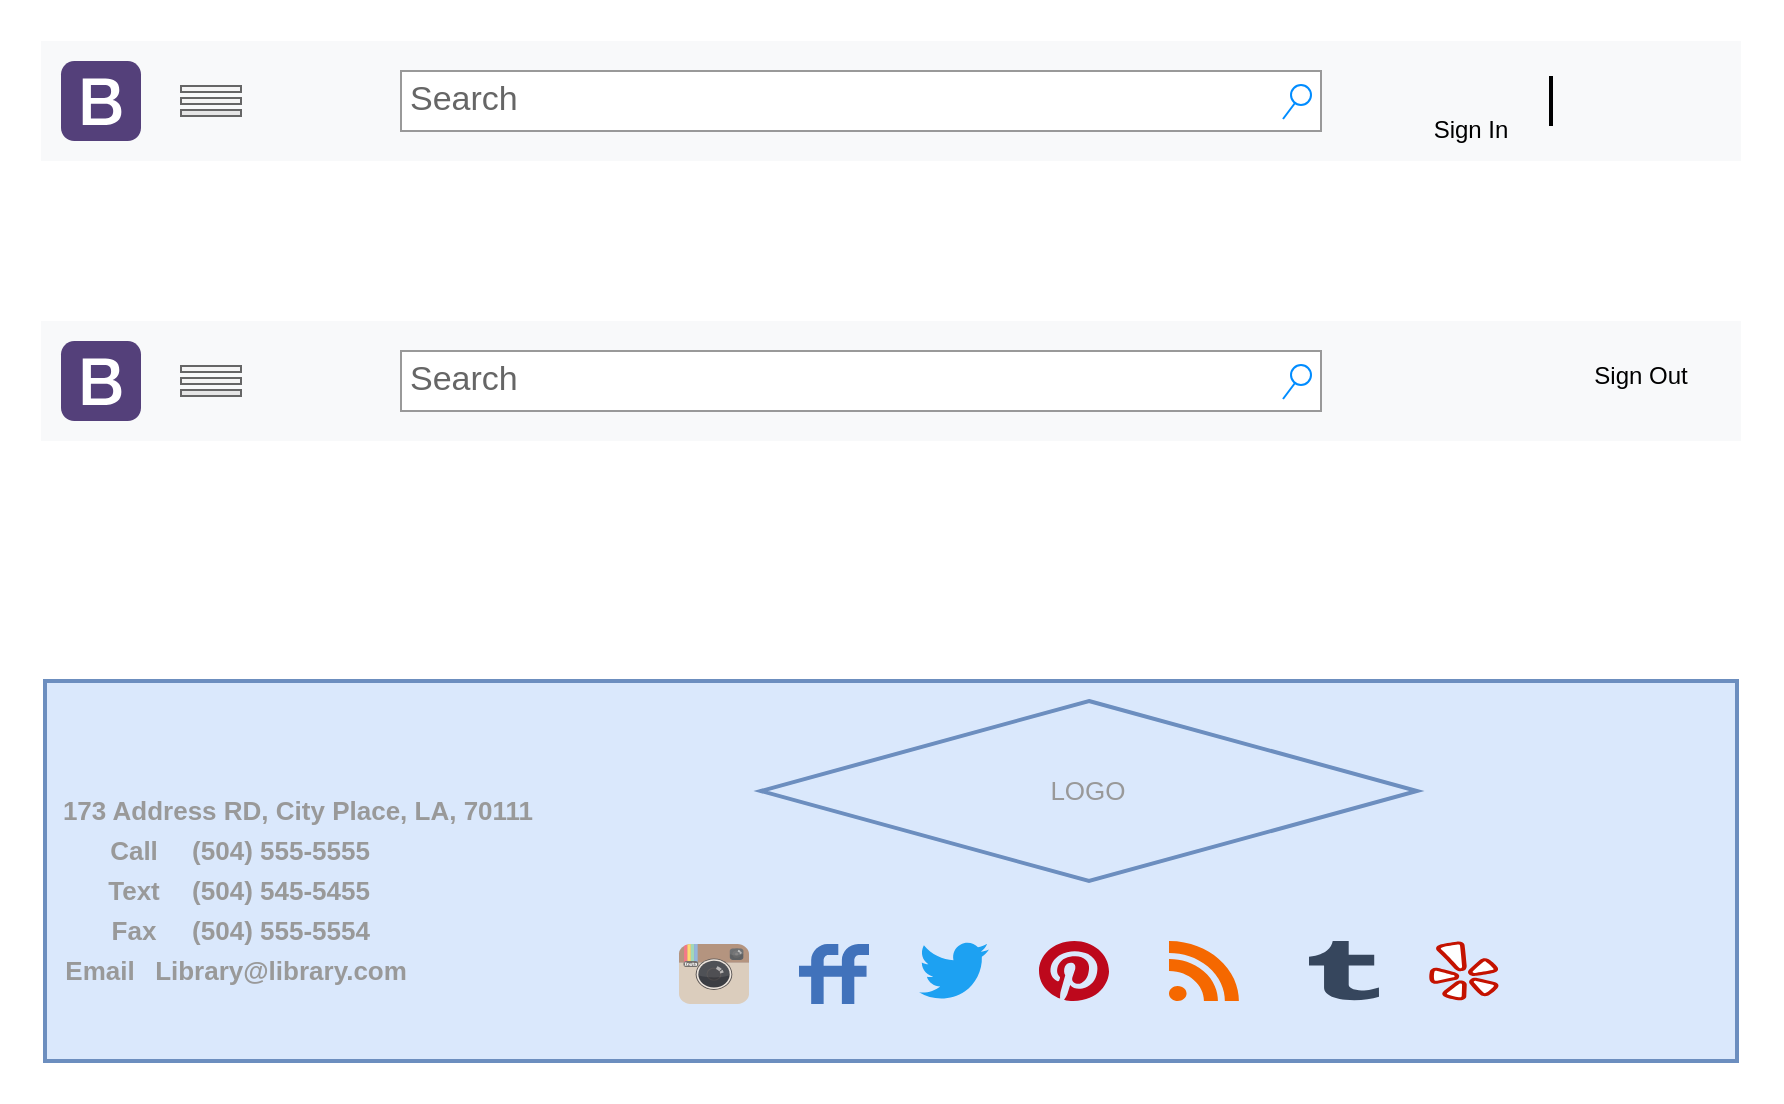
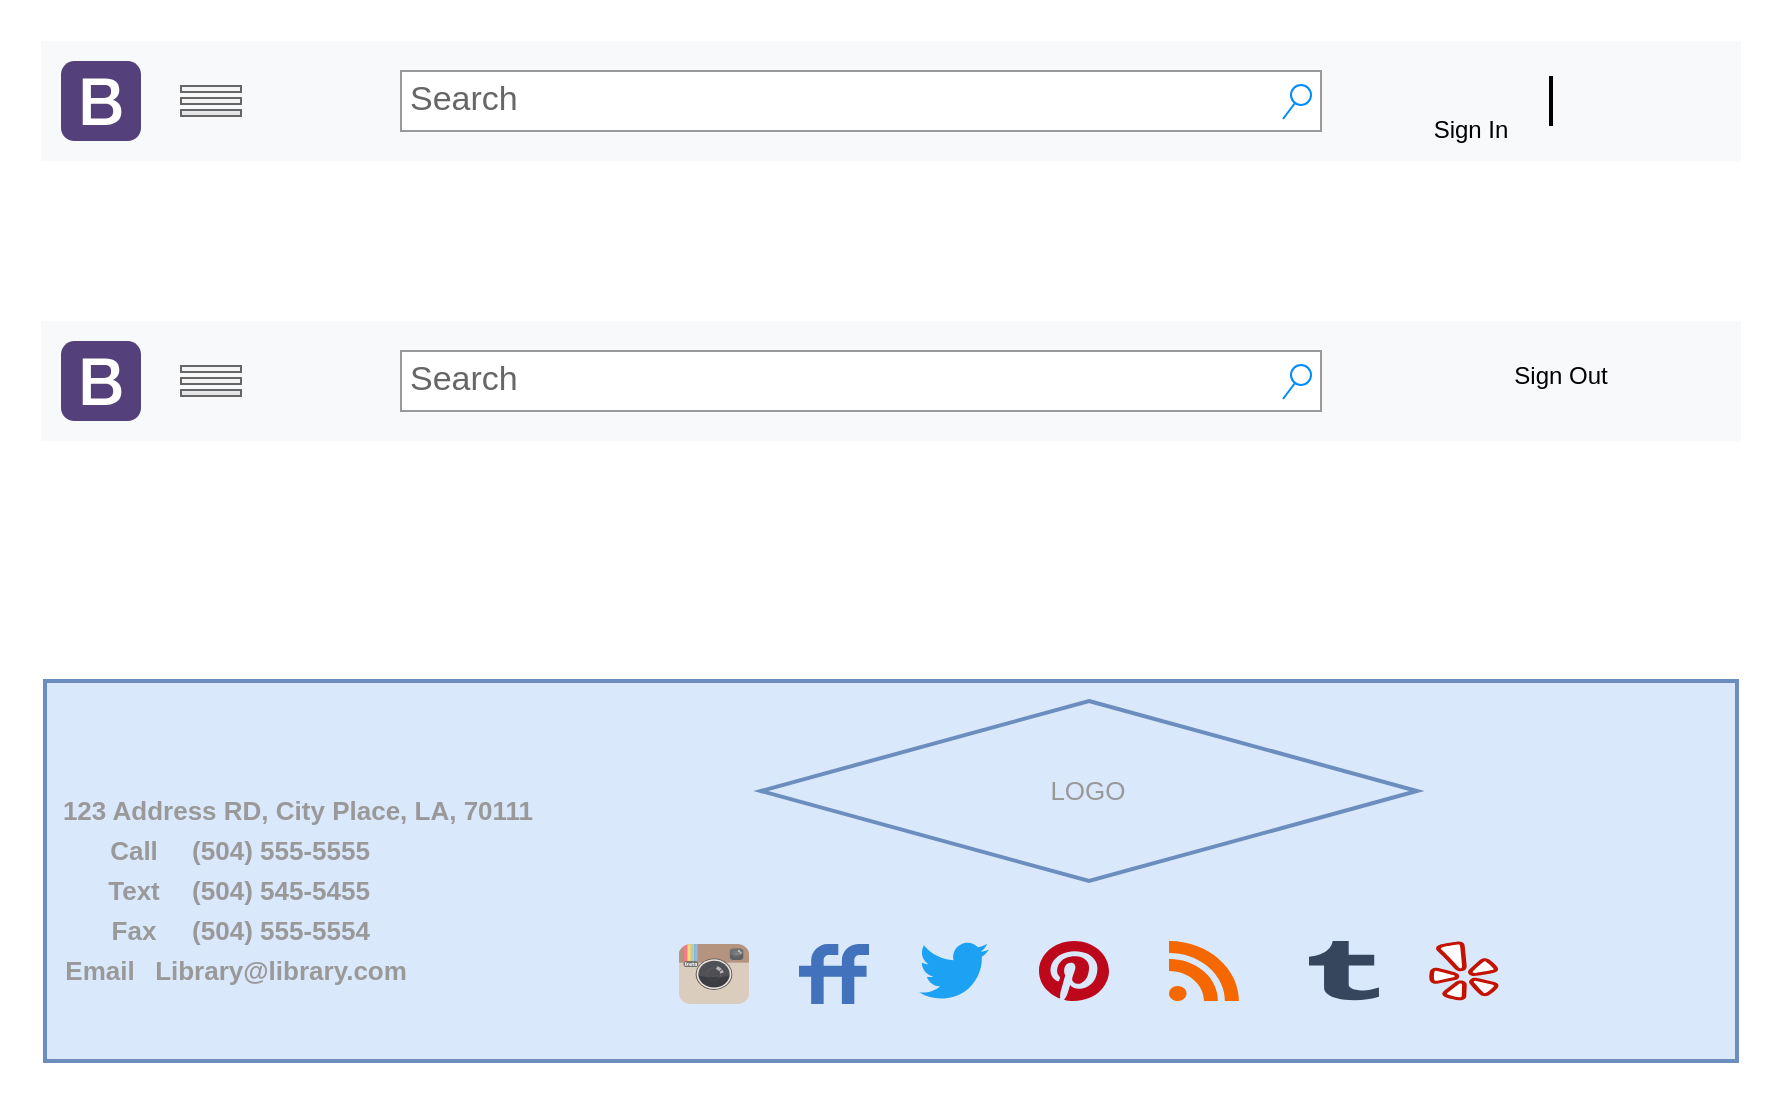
node "Sign Out": moved (1641, 376) -> (1561, 376)
node "173 Address RD, City Place, LA, 70111": label "173 Address RD, City Place, LA, 70111" -> "123 Address RD, City Place, LA, 70111"
